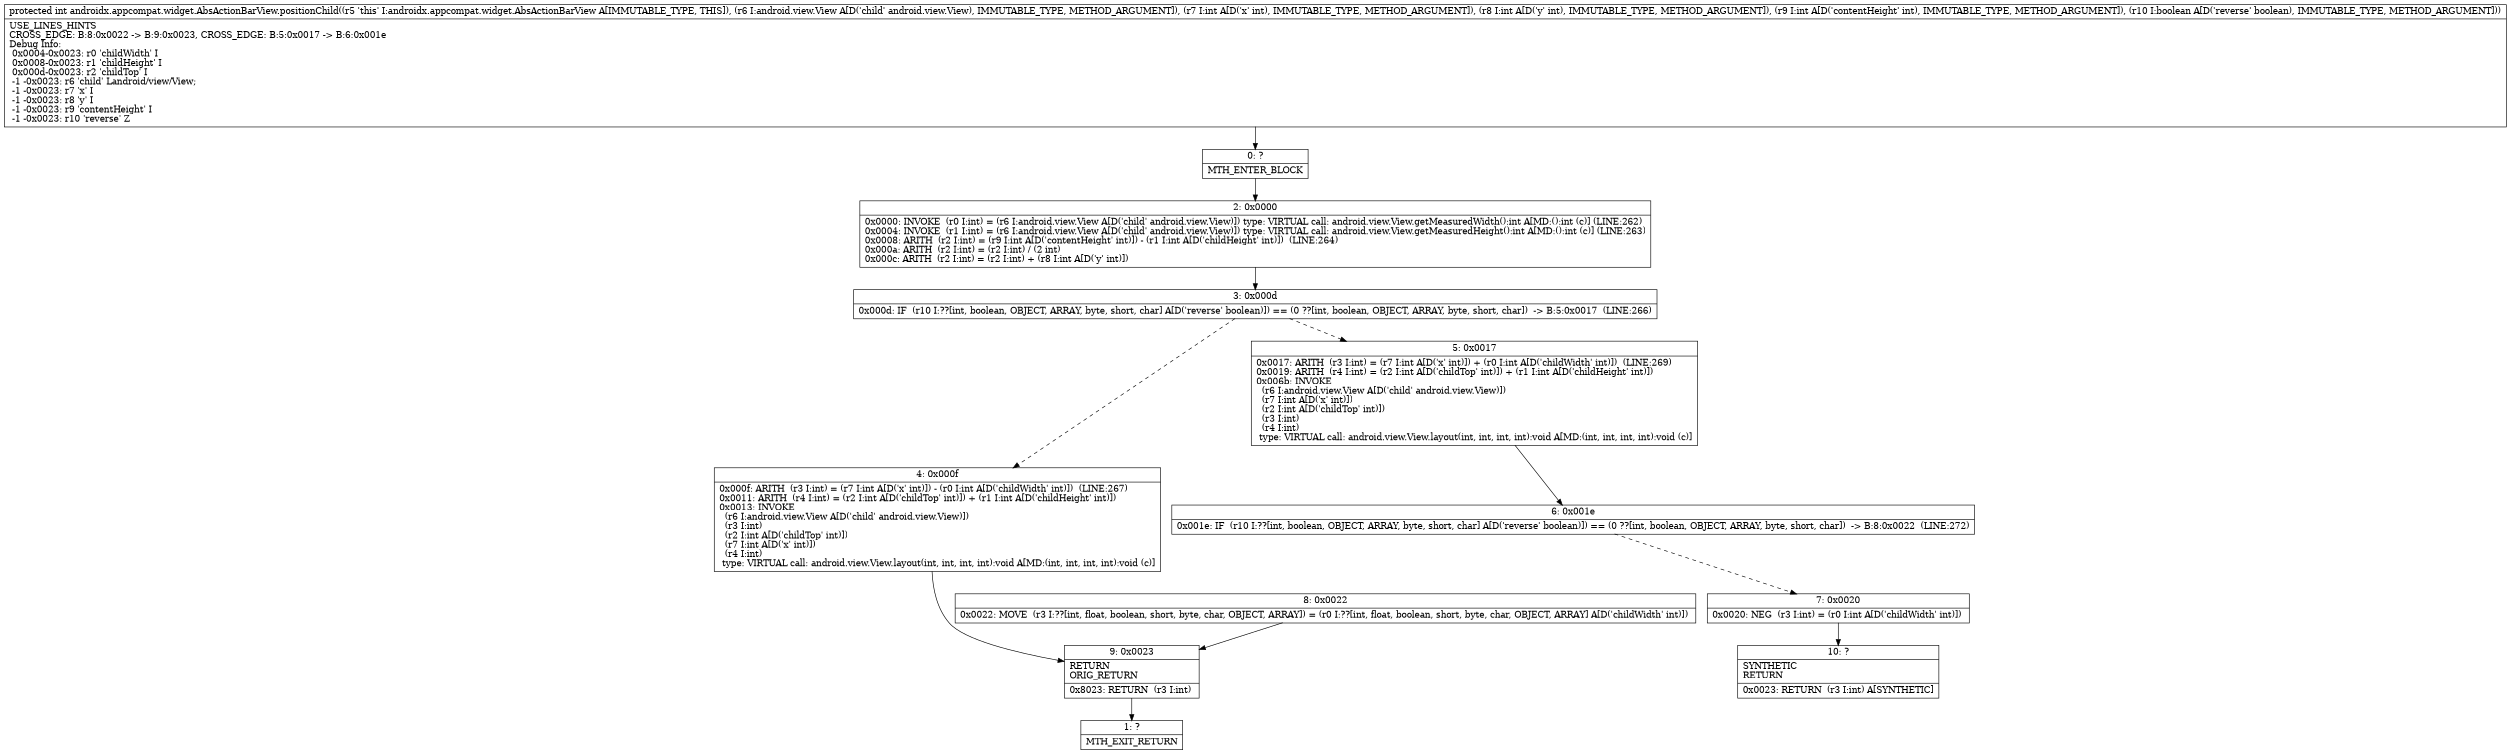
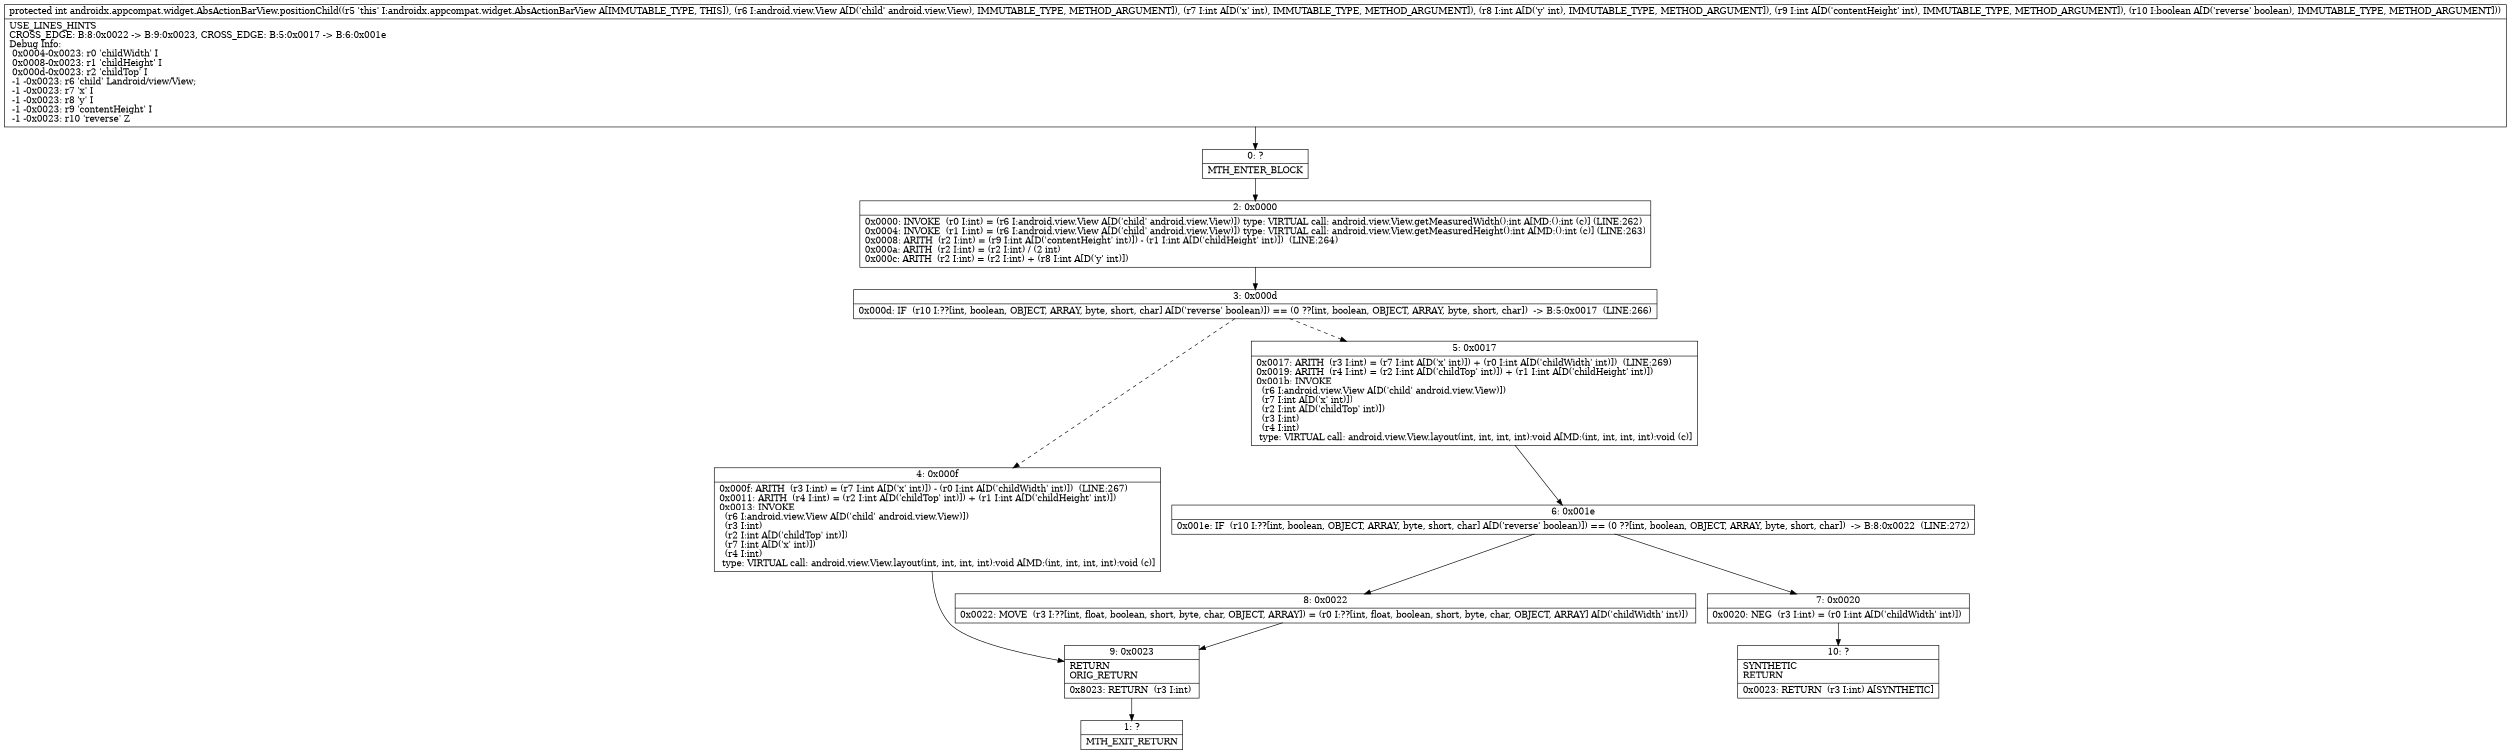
node "5: 0x0017": text "0x006b: INVOKE" -> "0x001b: INVOKE"
edge "6: 0x001e" -> "8: 0x0022": added
edge "6: 0x001e" -> "7: 0x0020": style dashed -> solid
